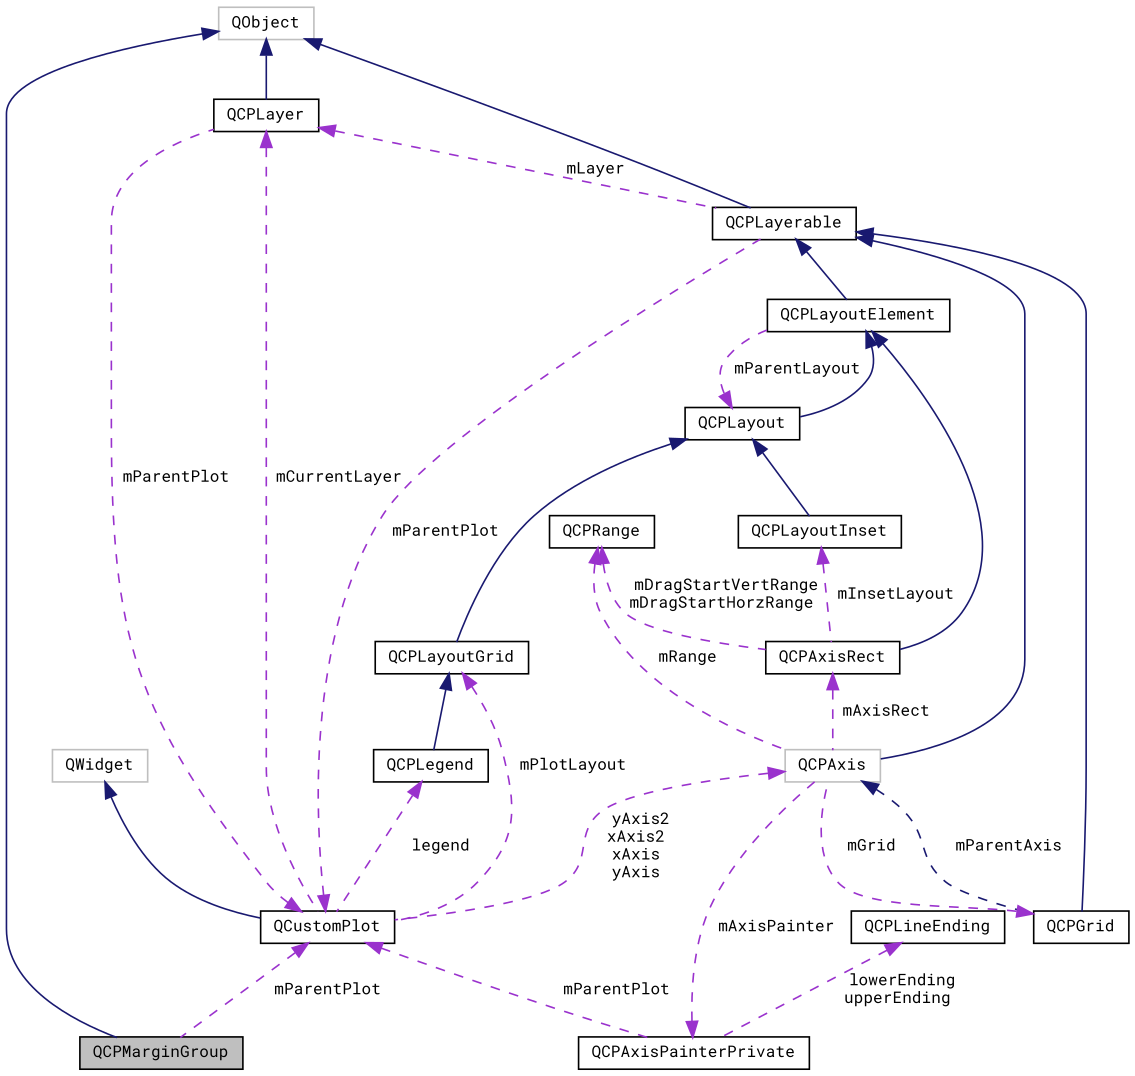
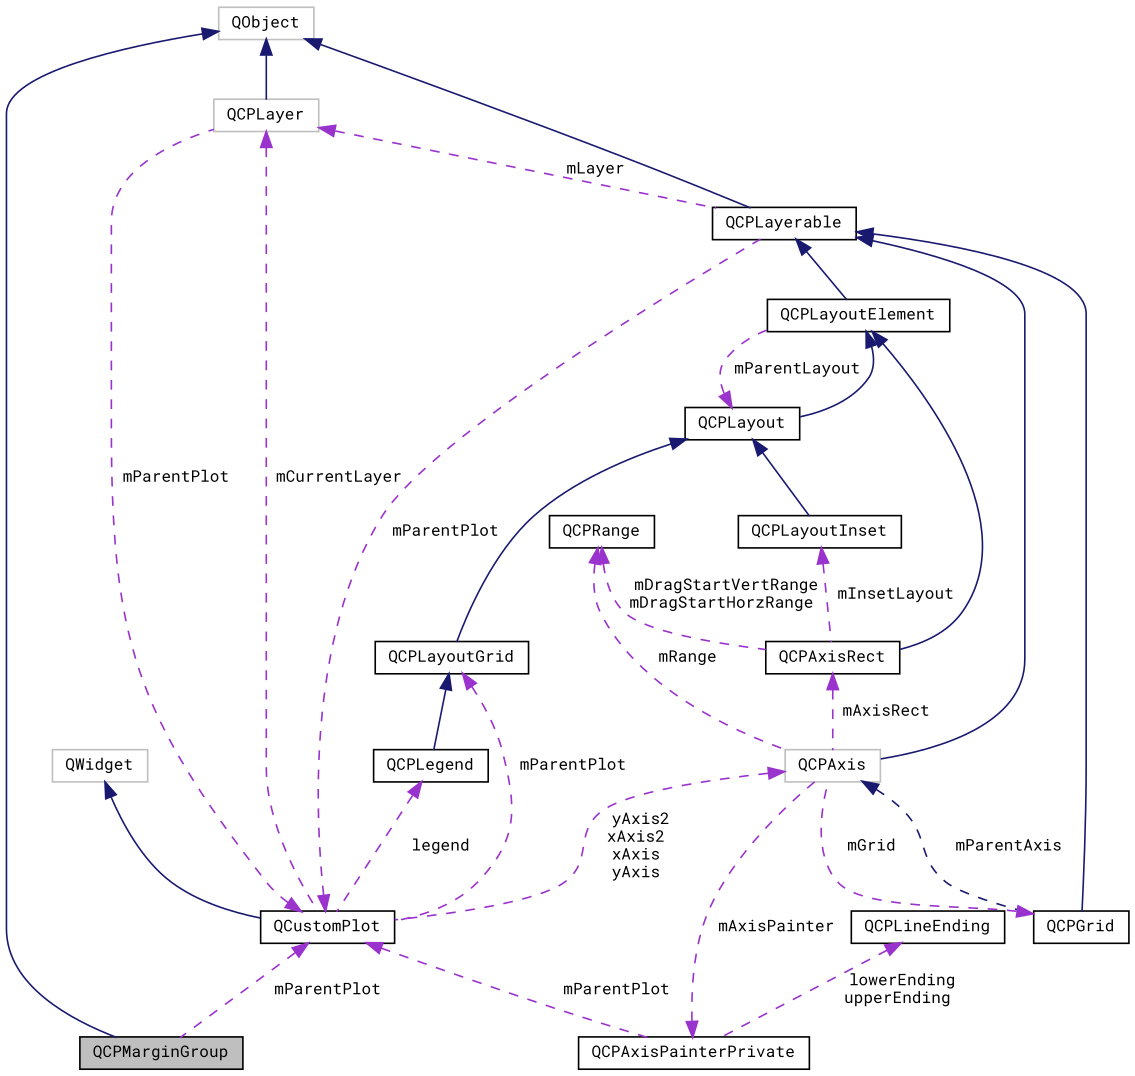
node "QCPLayer": color black -> grey75
edge "QCustomPlot" -> "QCPLayoutGrid": label " mPlotLayout" -> " mParentPlot"
